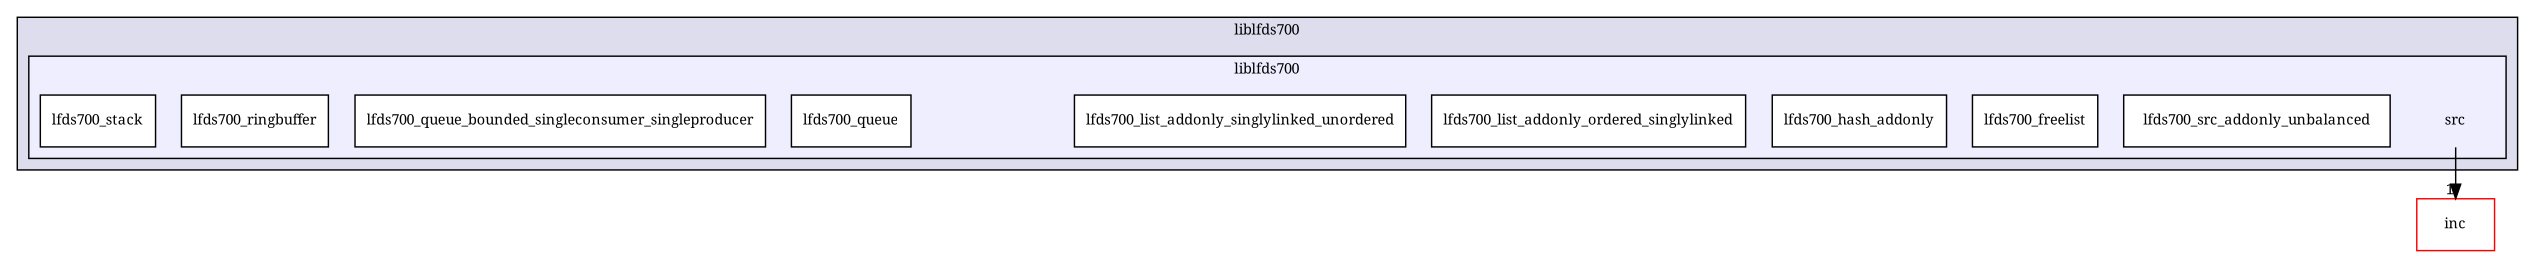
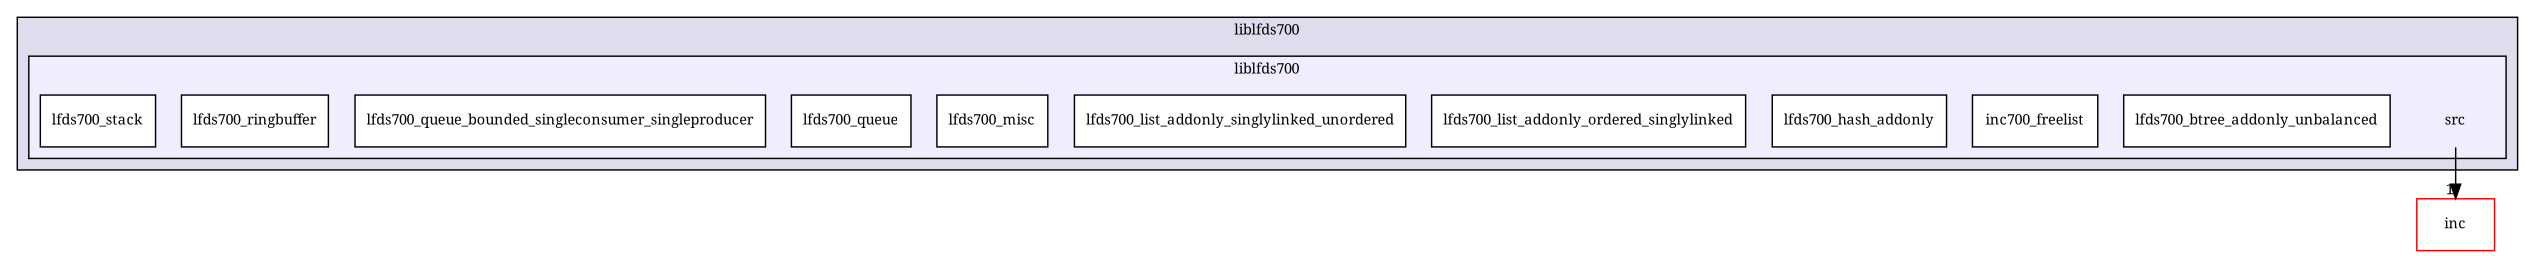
node "lfds700_misc": added
node "lfds700_freelist": label "lfds700_freelist" -> "inc700_freelist"
node "lfds700_src_addonly_unbalanced": label "lfds700_src_addonly_unbalanced" -> "lfds700_btree_addonly_unbalanced"
